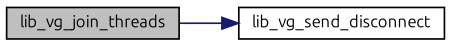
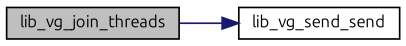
node "lib_vg_send_disconnect": label "lib_vg_send_disconnect" -> "lib_vg_send_send"
